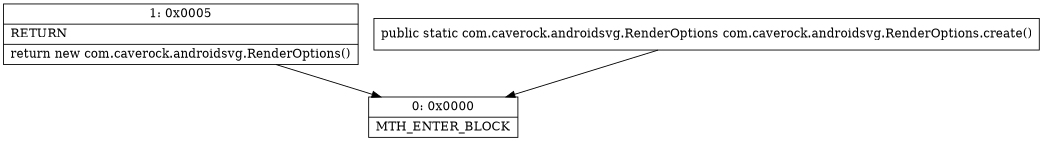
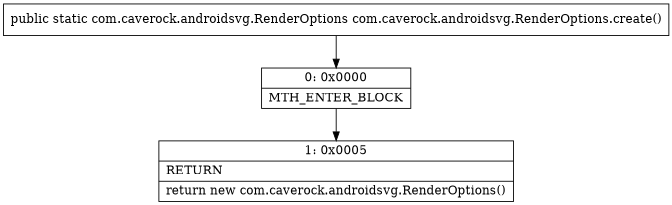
edge "1: 0x0005" -> "0: 0x0000": reversed
